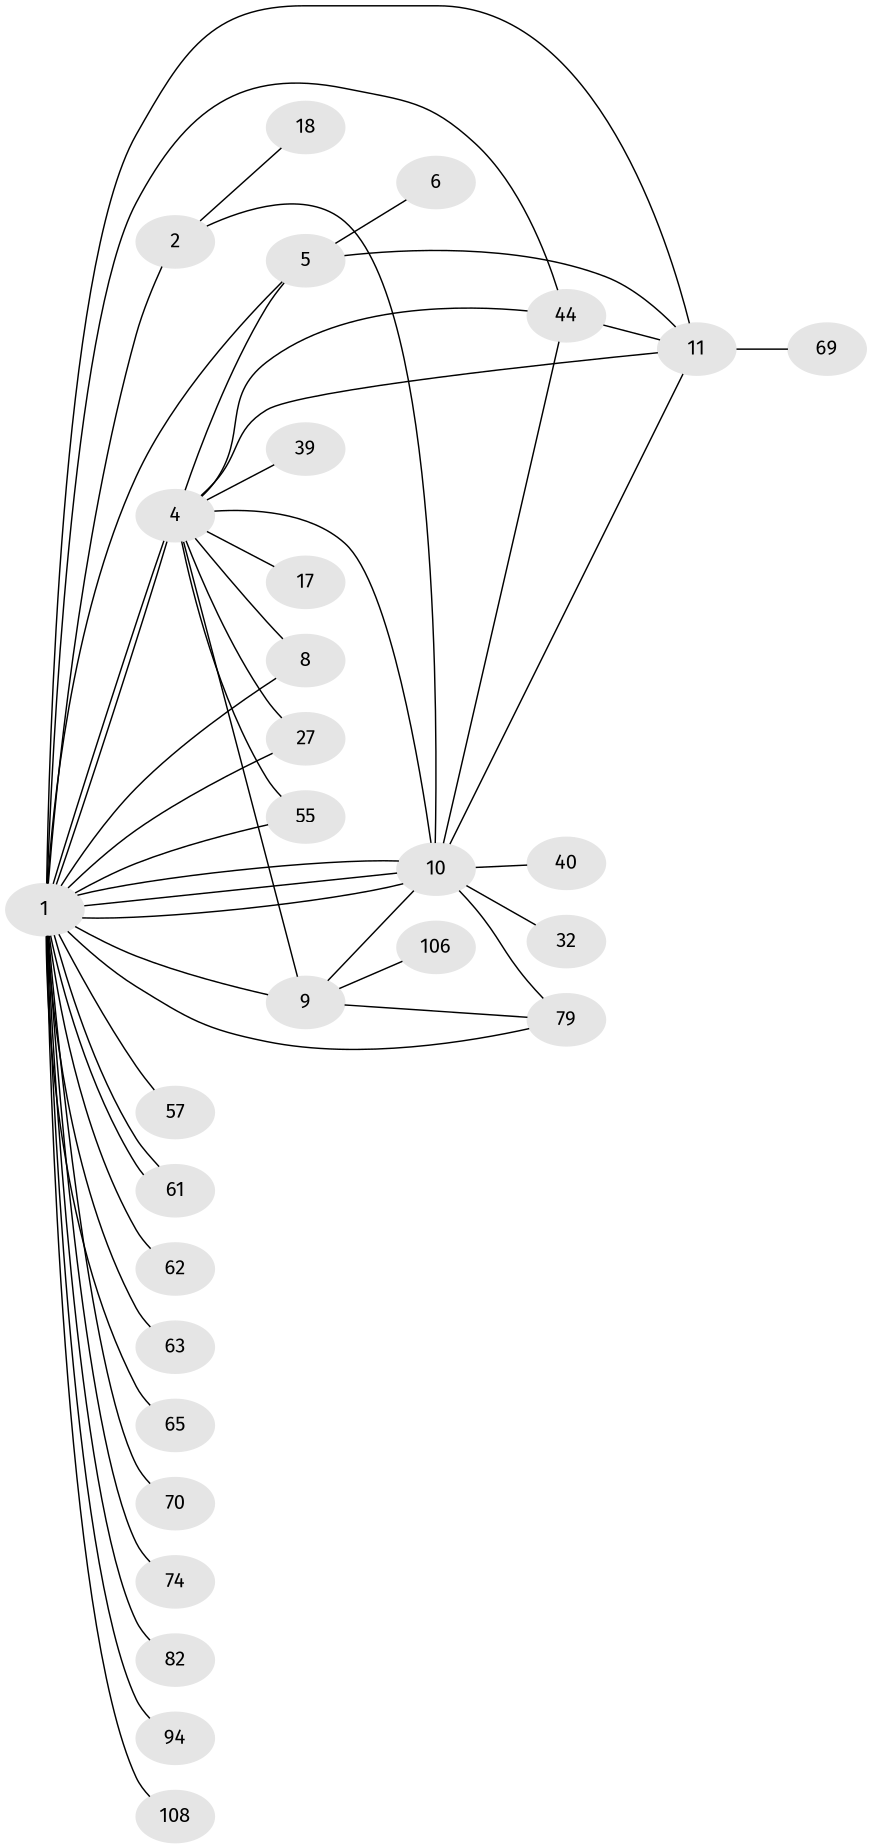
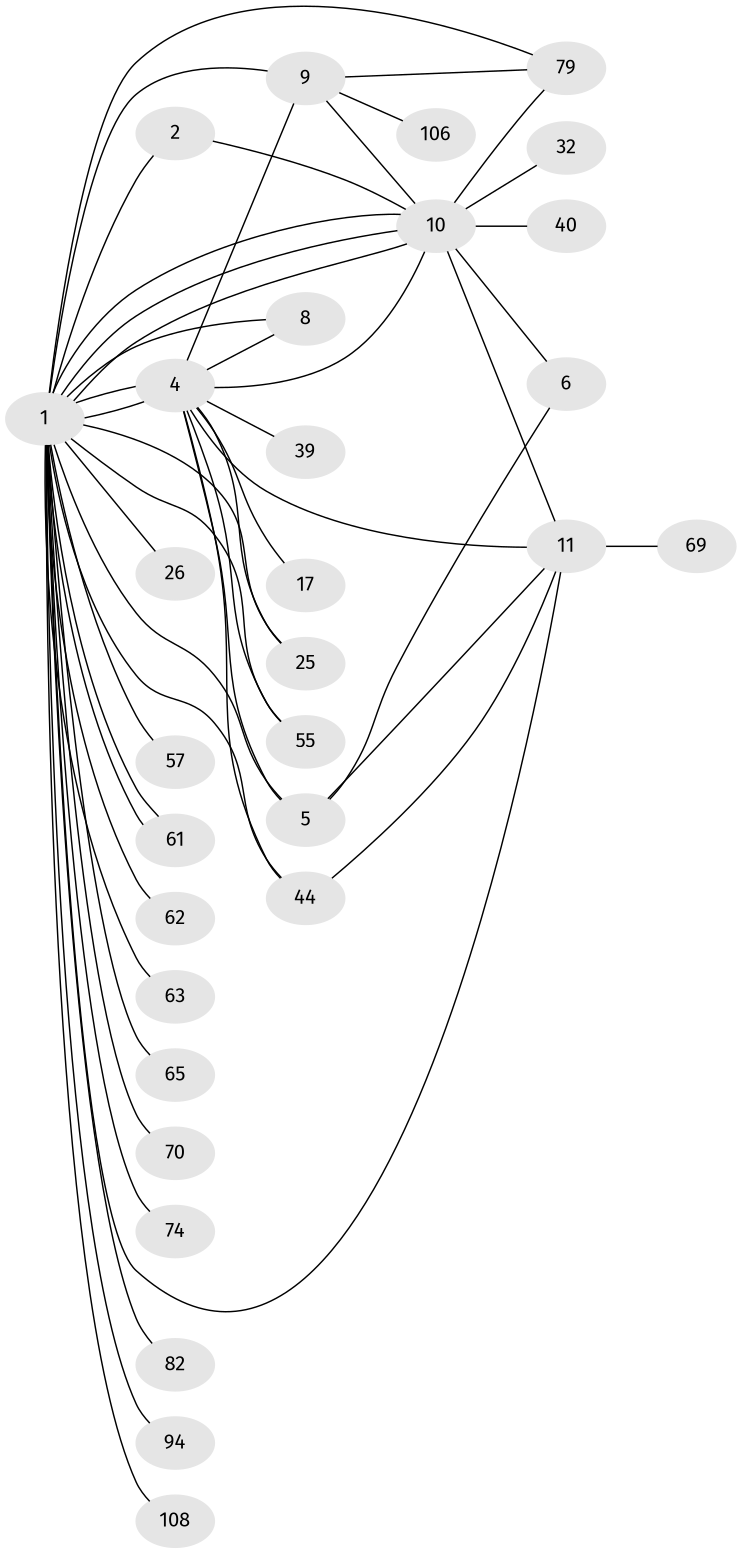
node "18": removed
node "26": added
edge "44" -- "10": now "6" -- "10"
node "27": label "27" -> "25"
